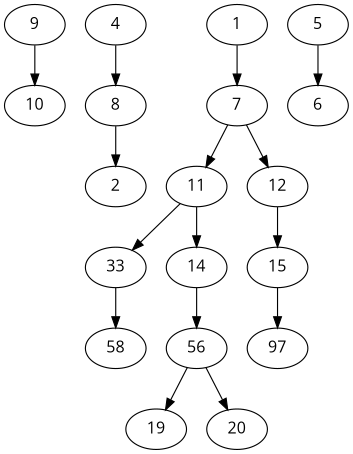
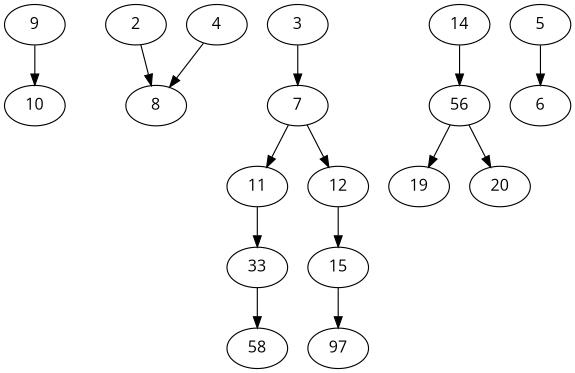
node "1": label "1" -> "3"
edge "8" -> "2": reversed
edge "11" -> "14": removed
